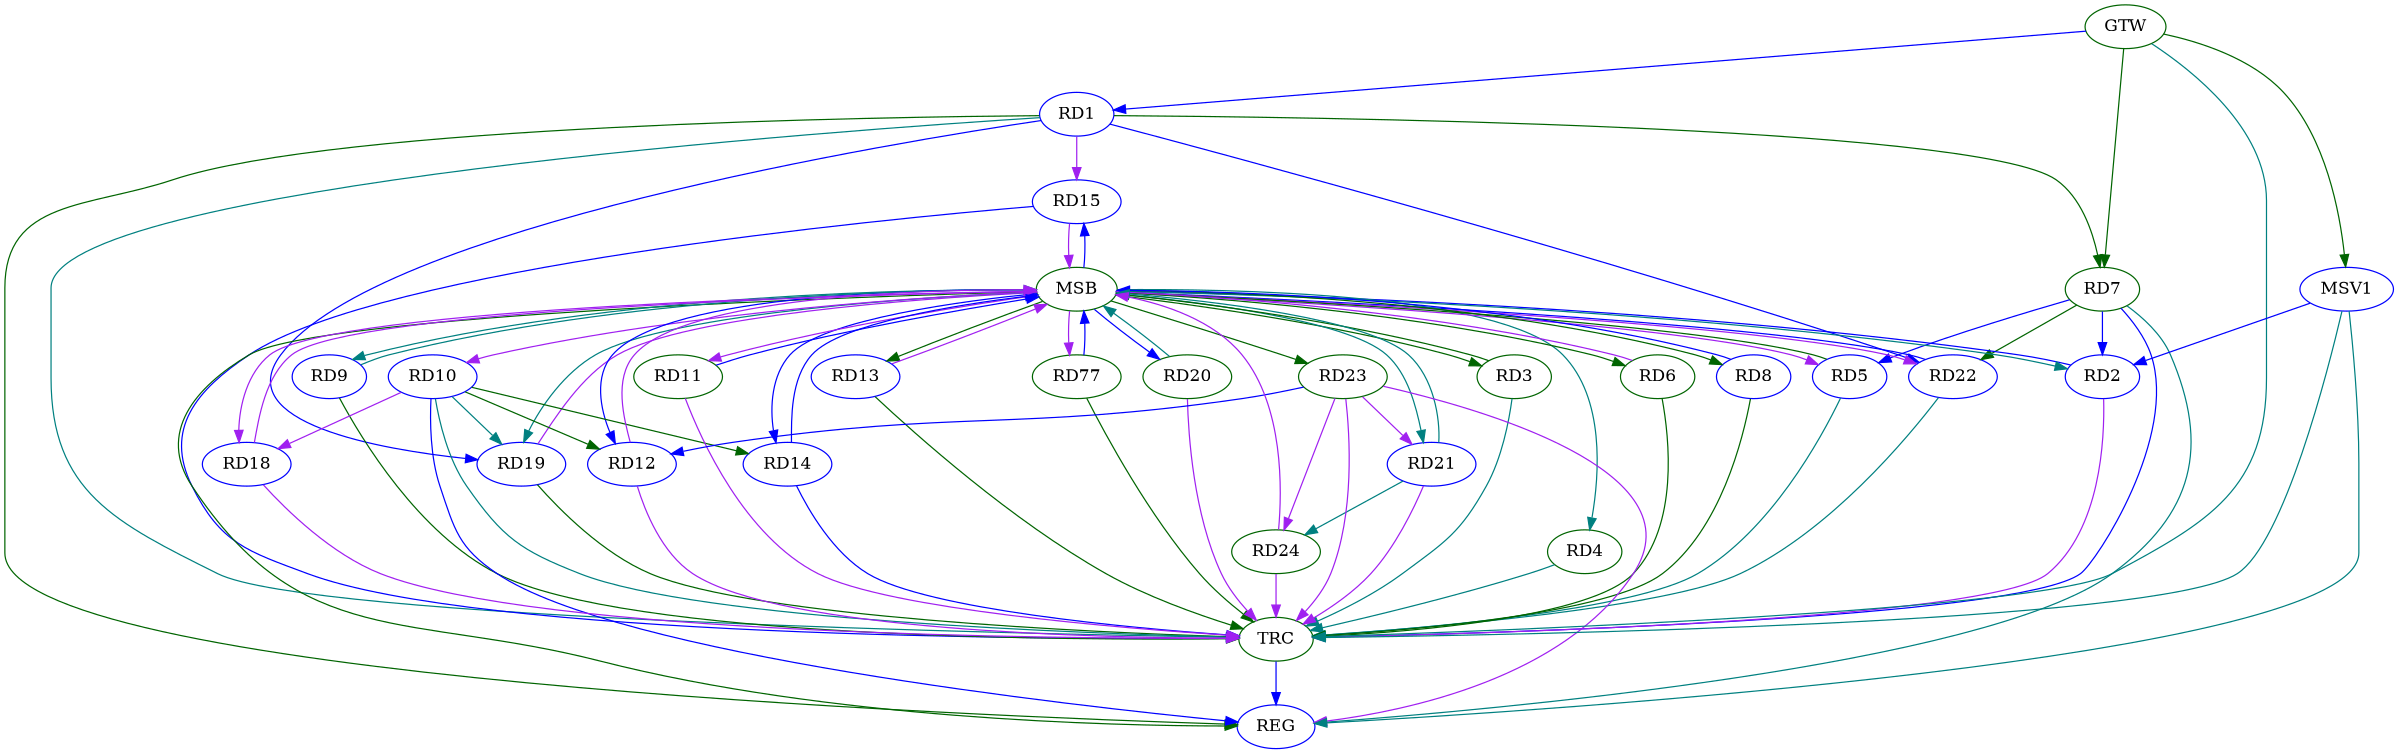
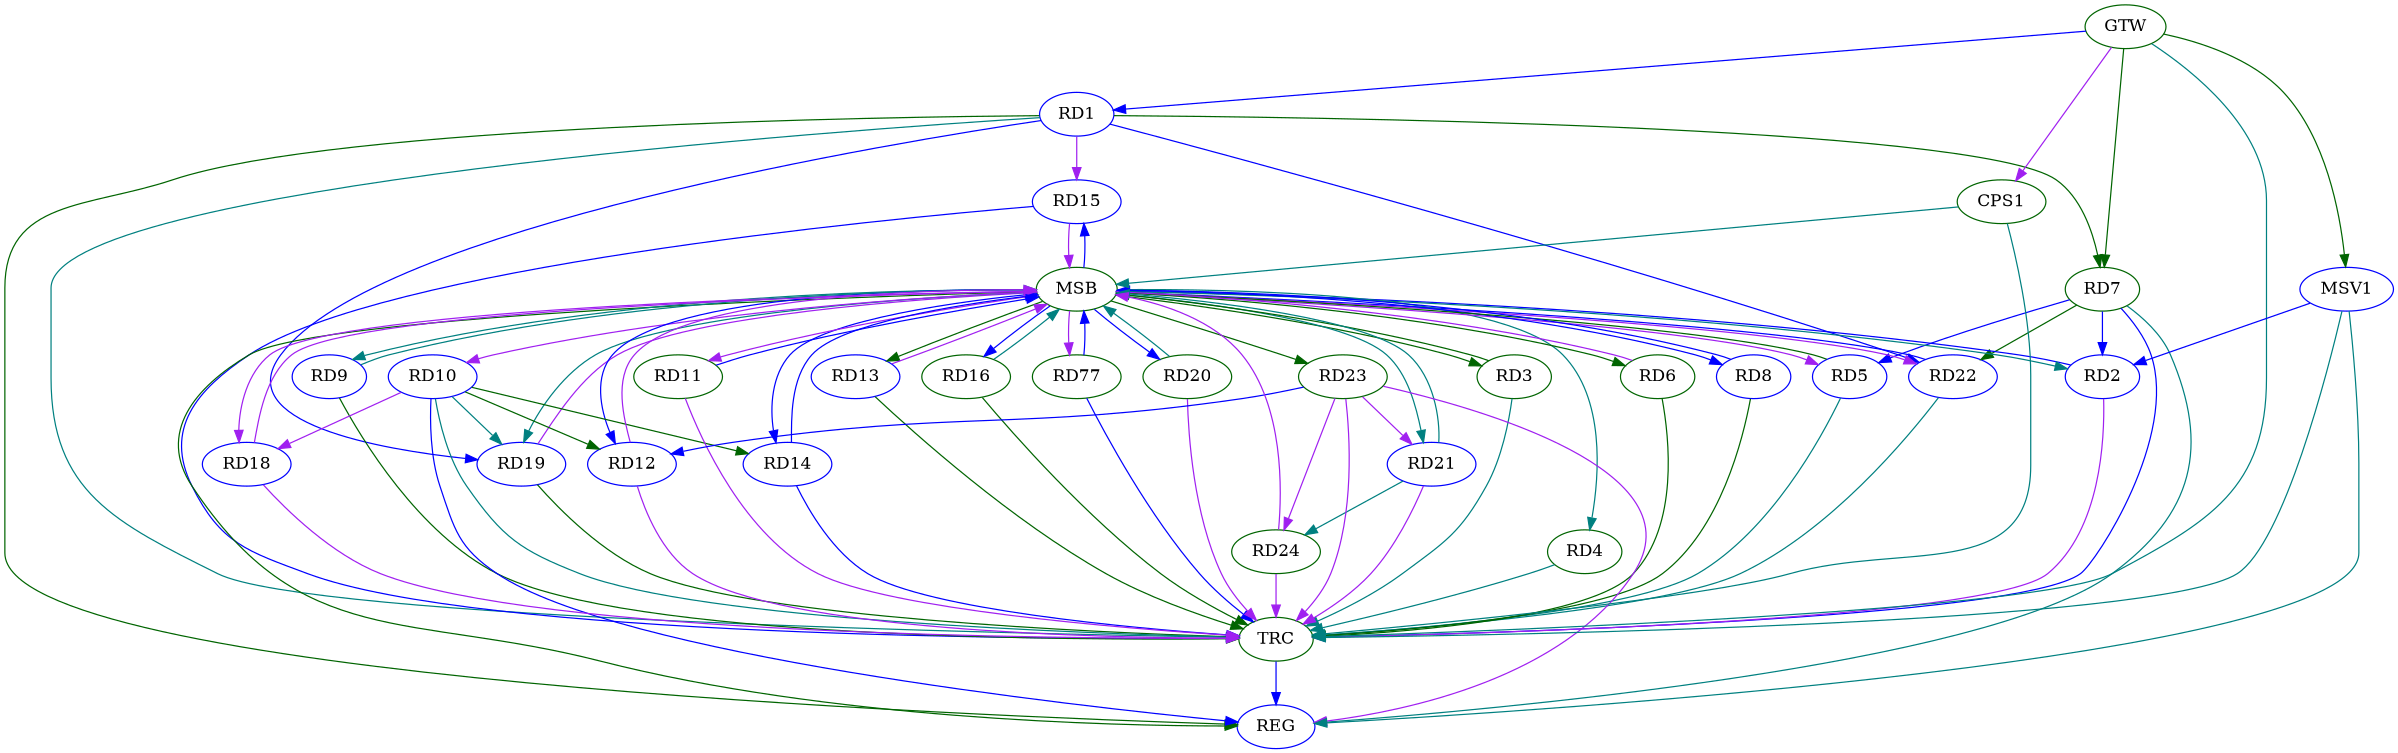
node "CPS1": added
edge "MSB" -> "RD8": color darkgreen -> blue
node "RD16": added
edge "RD77" -> "TRC": color darkgreen -> blue
